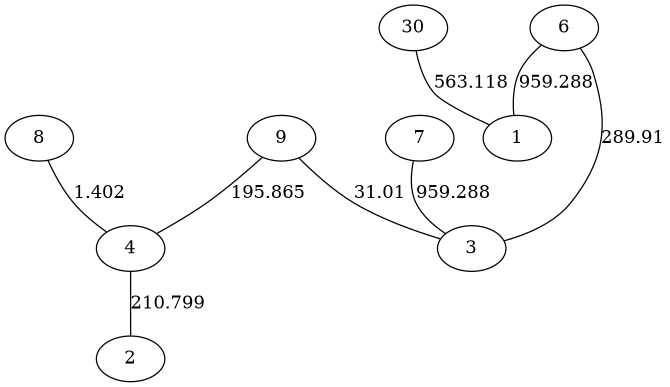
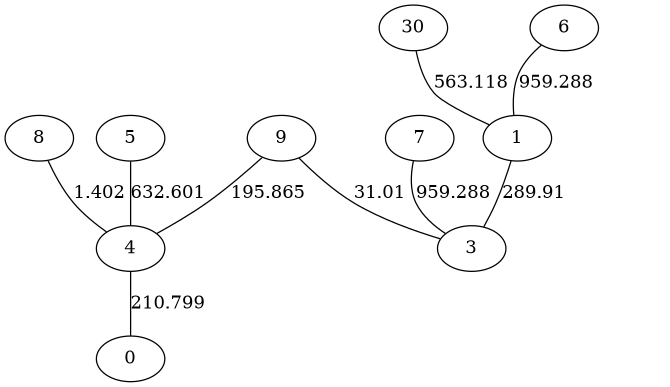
node "5": added
edge "6" -- "3": now "1" -- "3"
node "2": label "2" -> "0"
